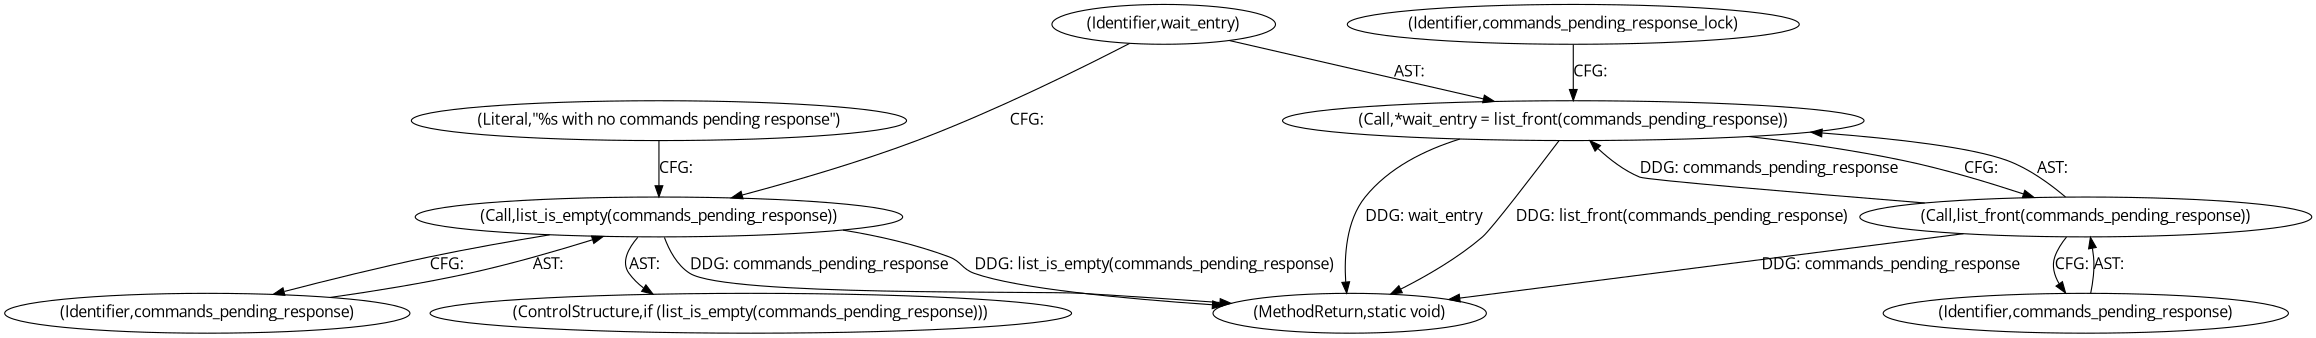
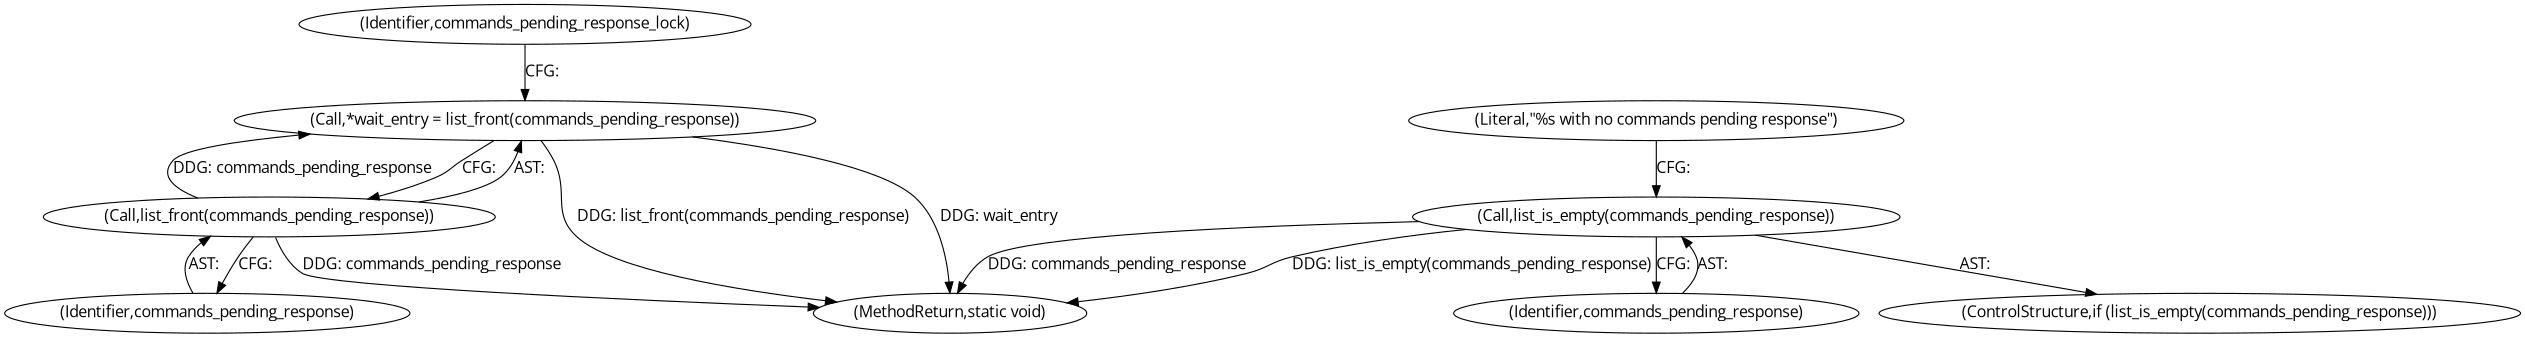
node "(Identifier,wait_entry)": removed
